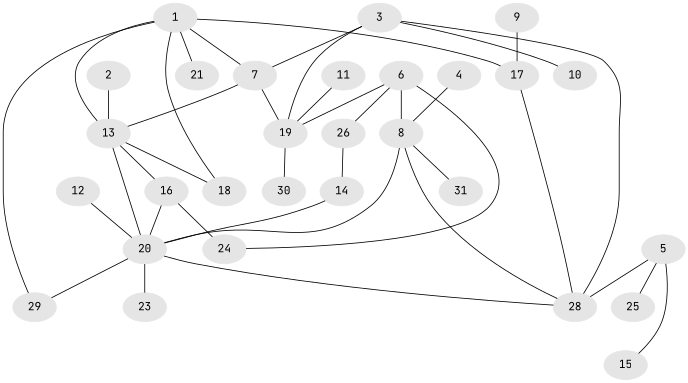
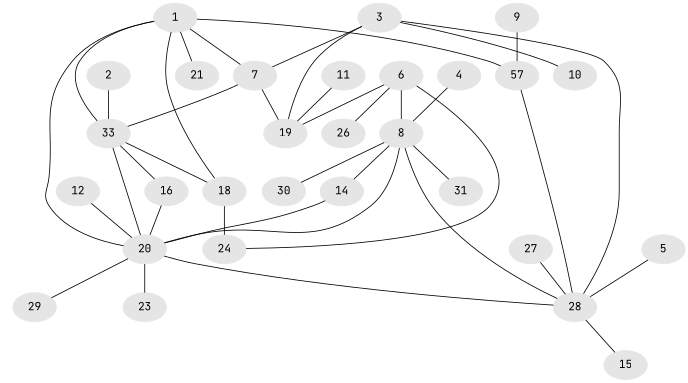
node "17": label "17" -> "57"
edge "1" -- "29": now "1" -- "20"
node "13": label "13" -> "33"
edge "19" -- "30": now "8" -- "30"
edge "26" -- "14": now "8" -- "14"
edge "16" -- "24": now "18" -- "24"
node "27": added
node "25": removed
edge "5" -- "15": now "28" -- "15"
